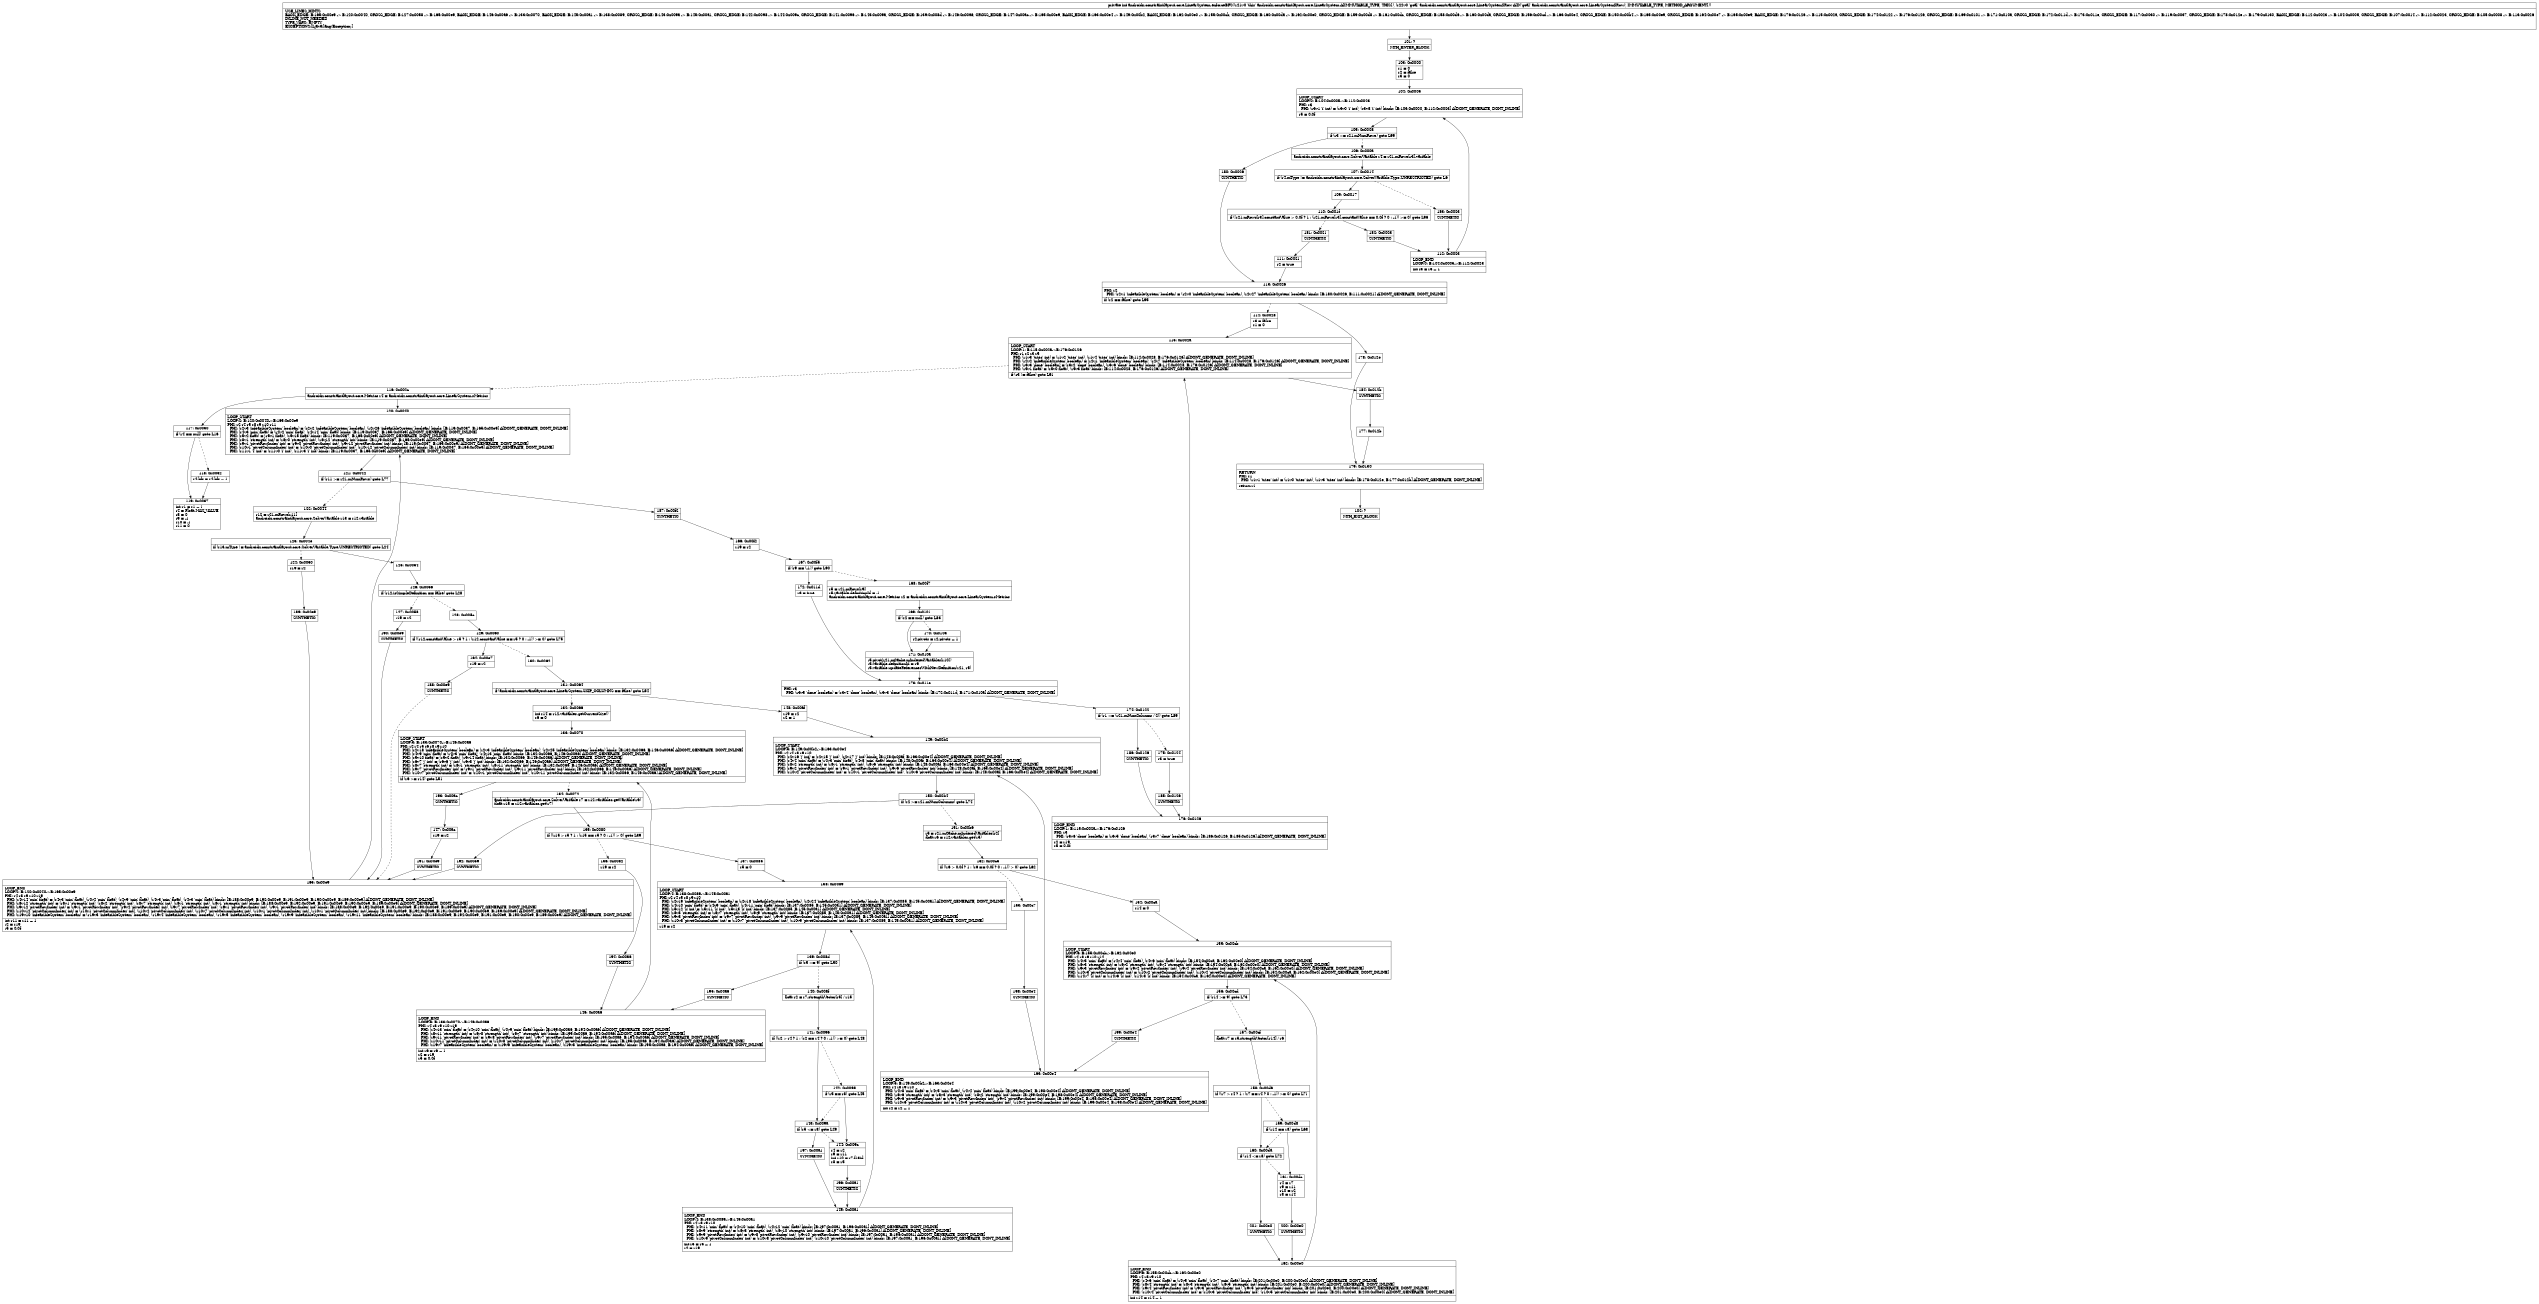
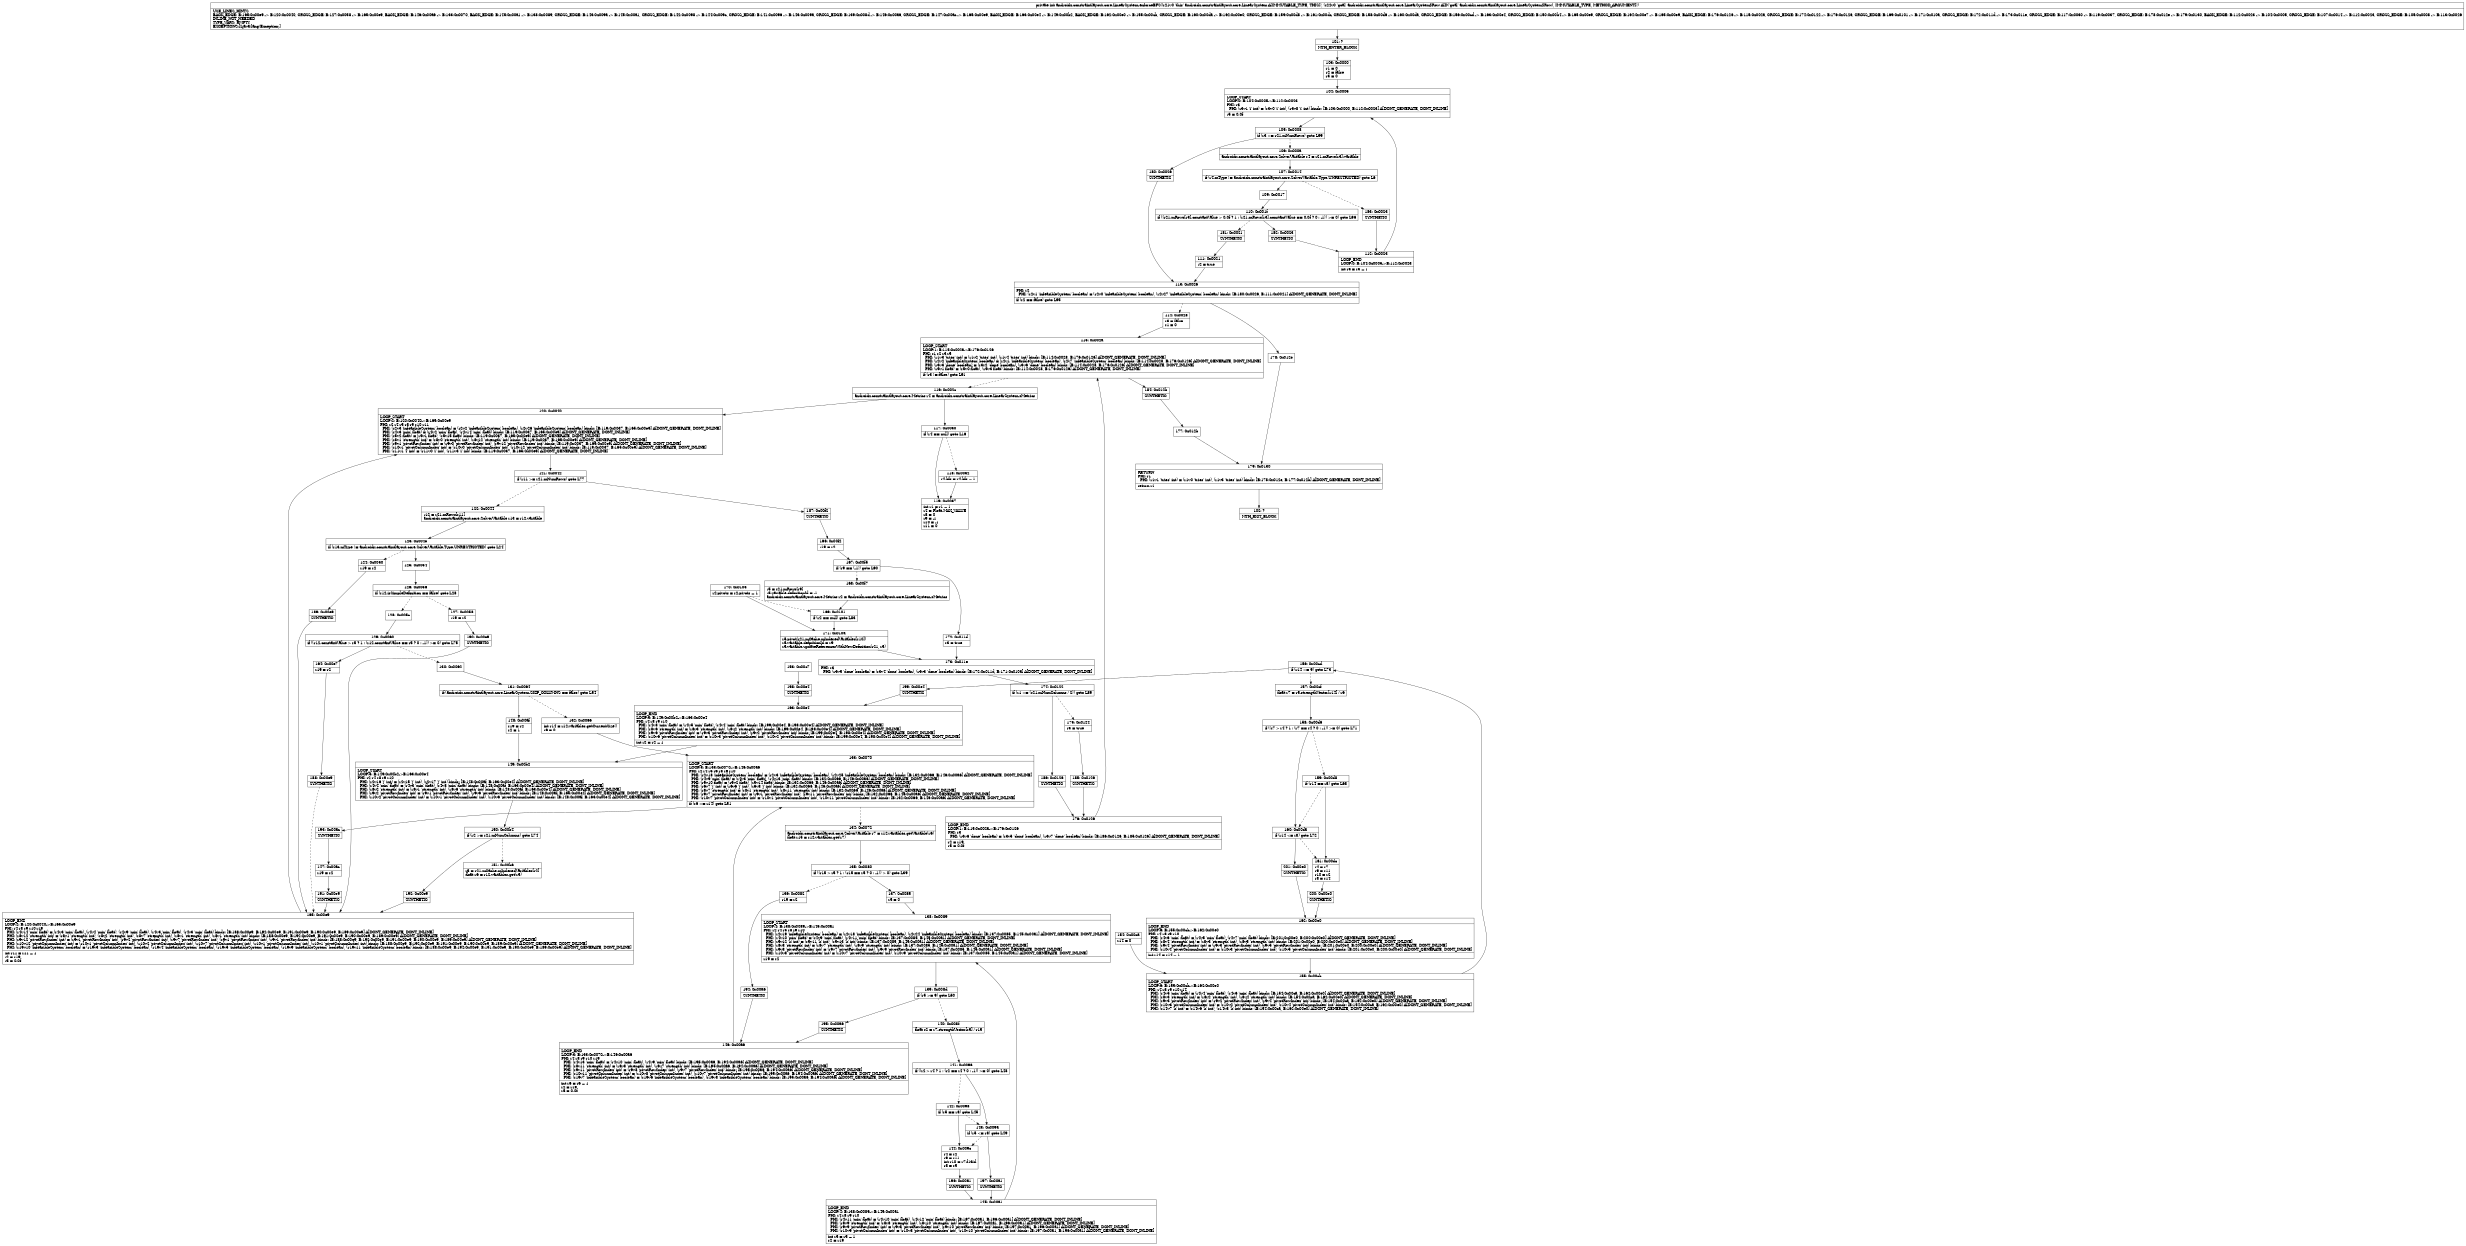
edge "169: 0x0101" -> "170: 0x0103": reversed
node "152: 0x00c5": removed
